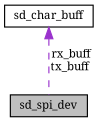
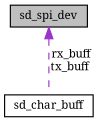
edge "sd_spi_dev" -> "sd_char_buff": reversed
